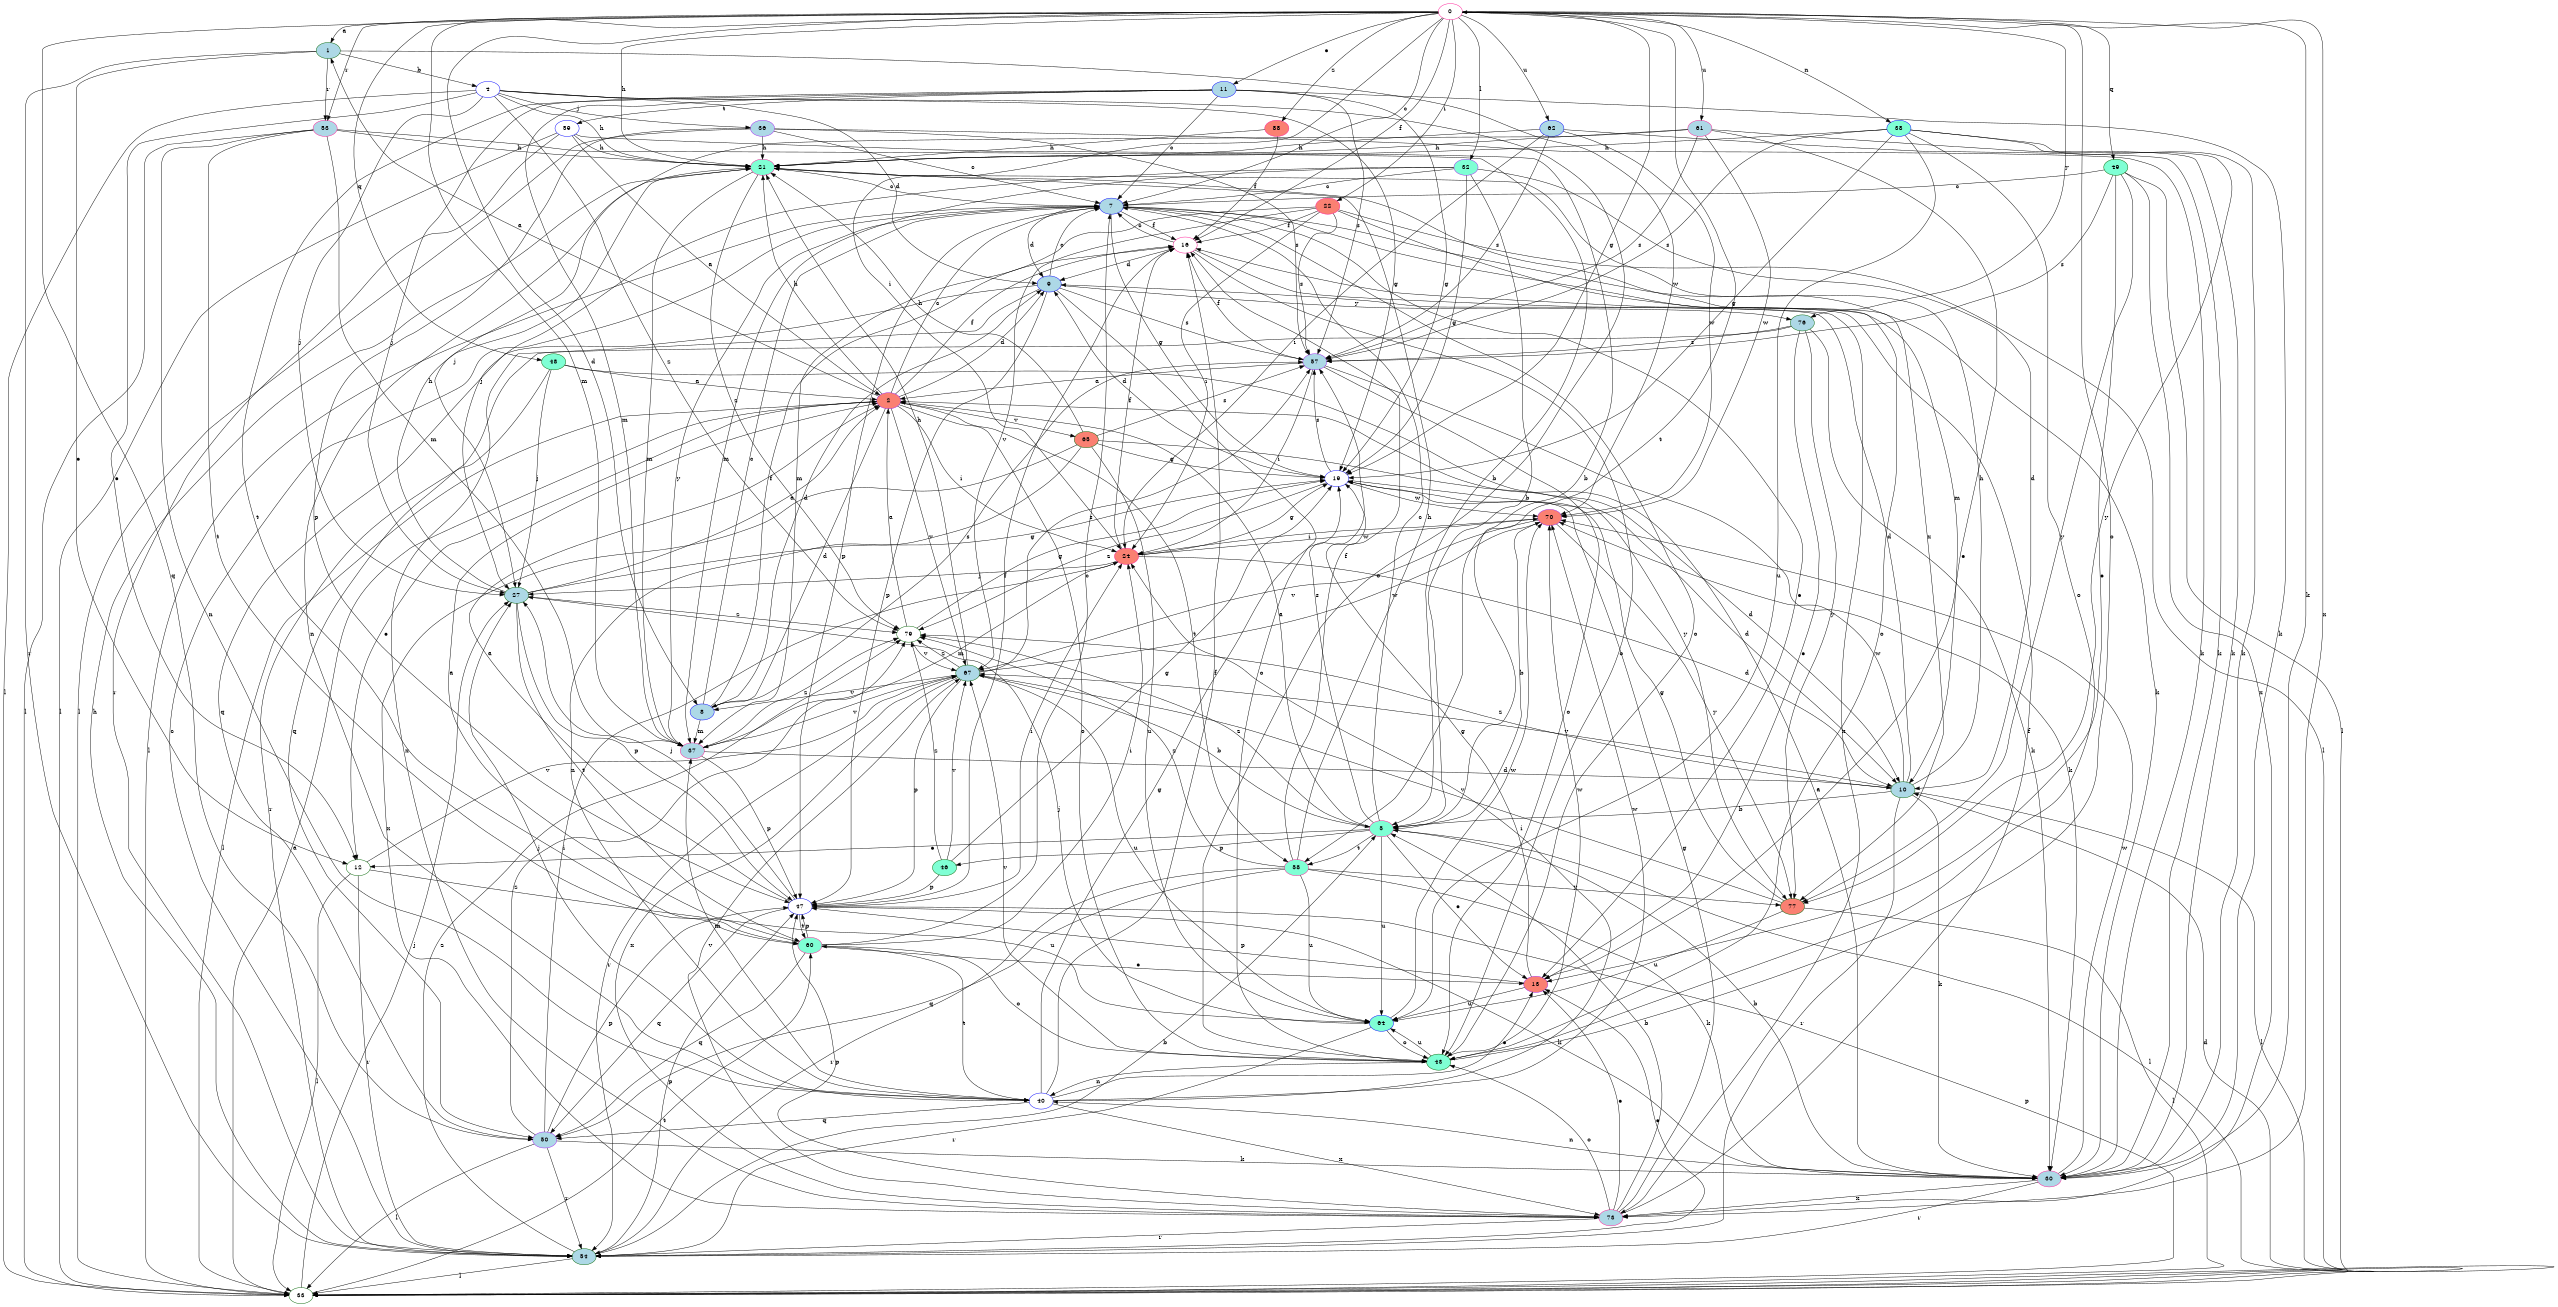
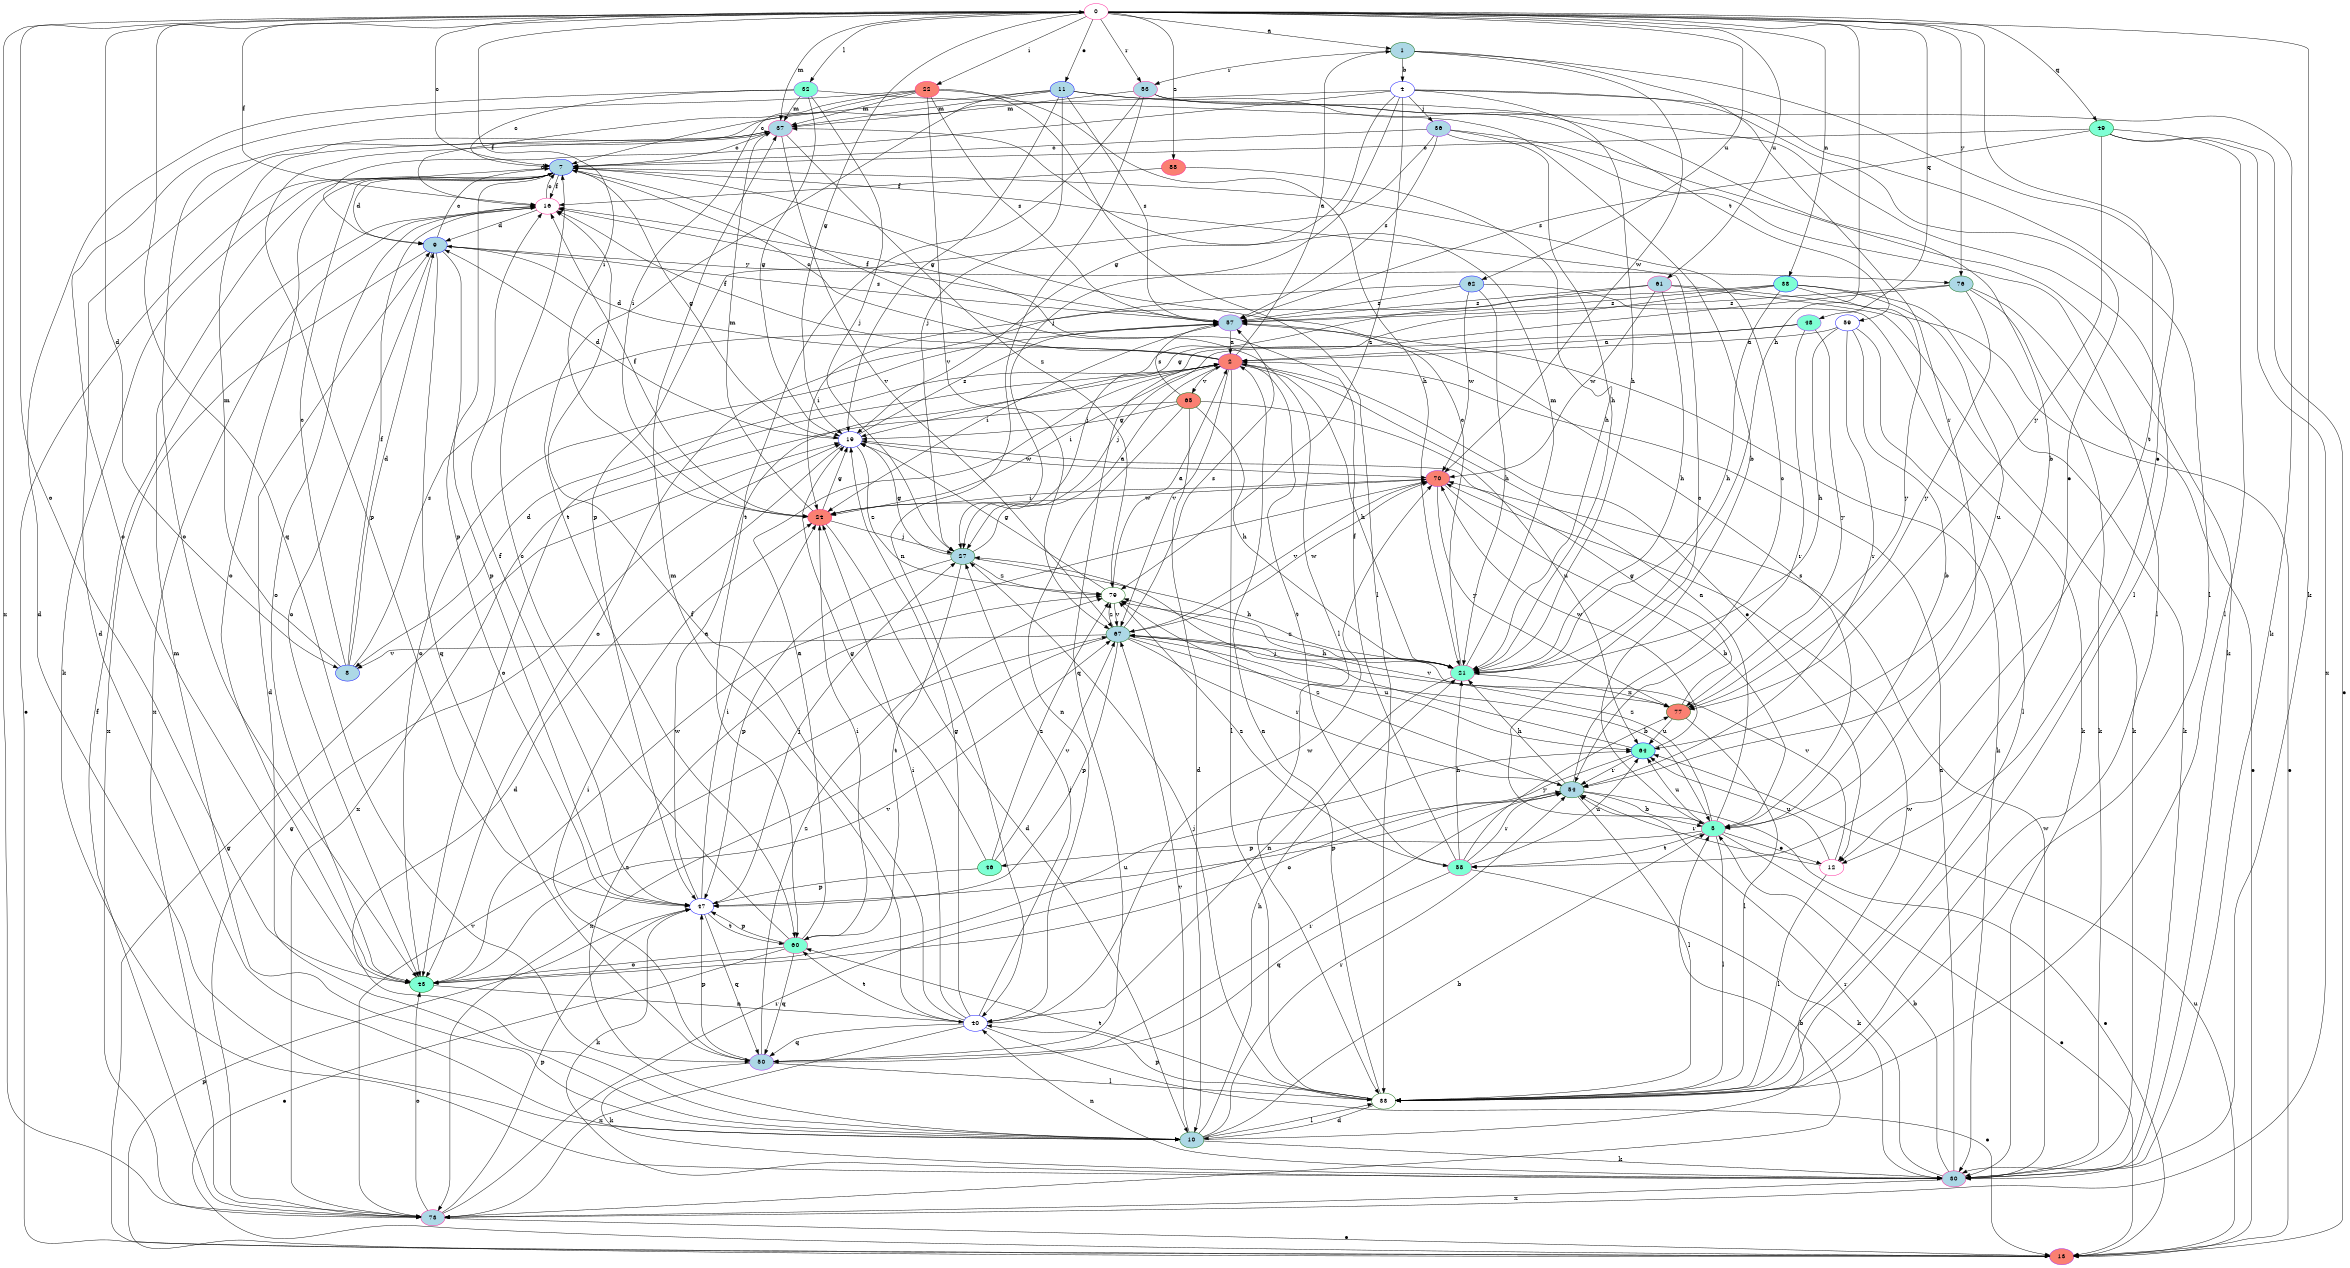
edge "53" -> "21": now "22" -> "21"
node "48": color darkgreen -> purple
edge "37" -> "7": label "y" -> "c"
node "12": color darkgreen -> deeppink
edge "33" -> "47": now "33" -> "40"
